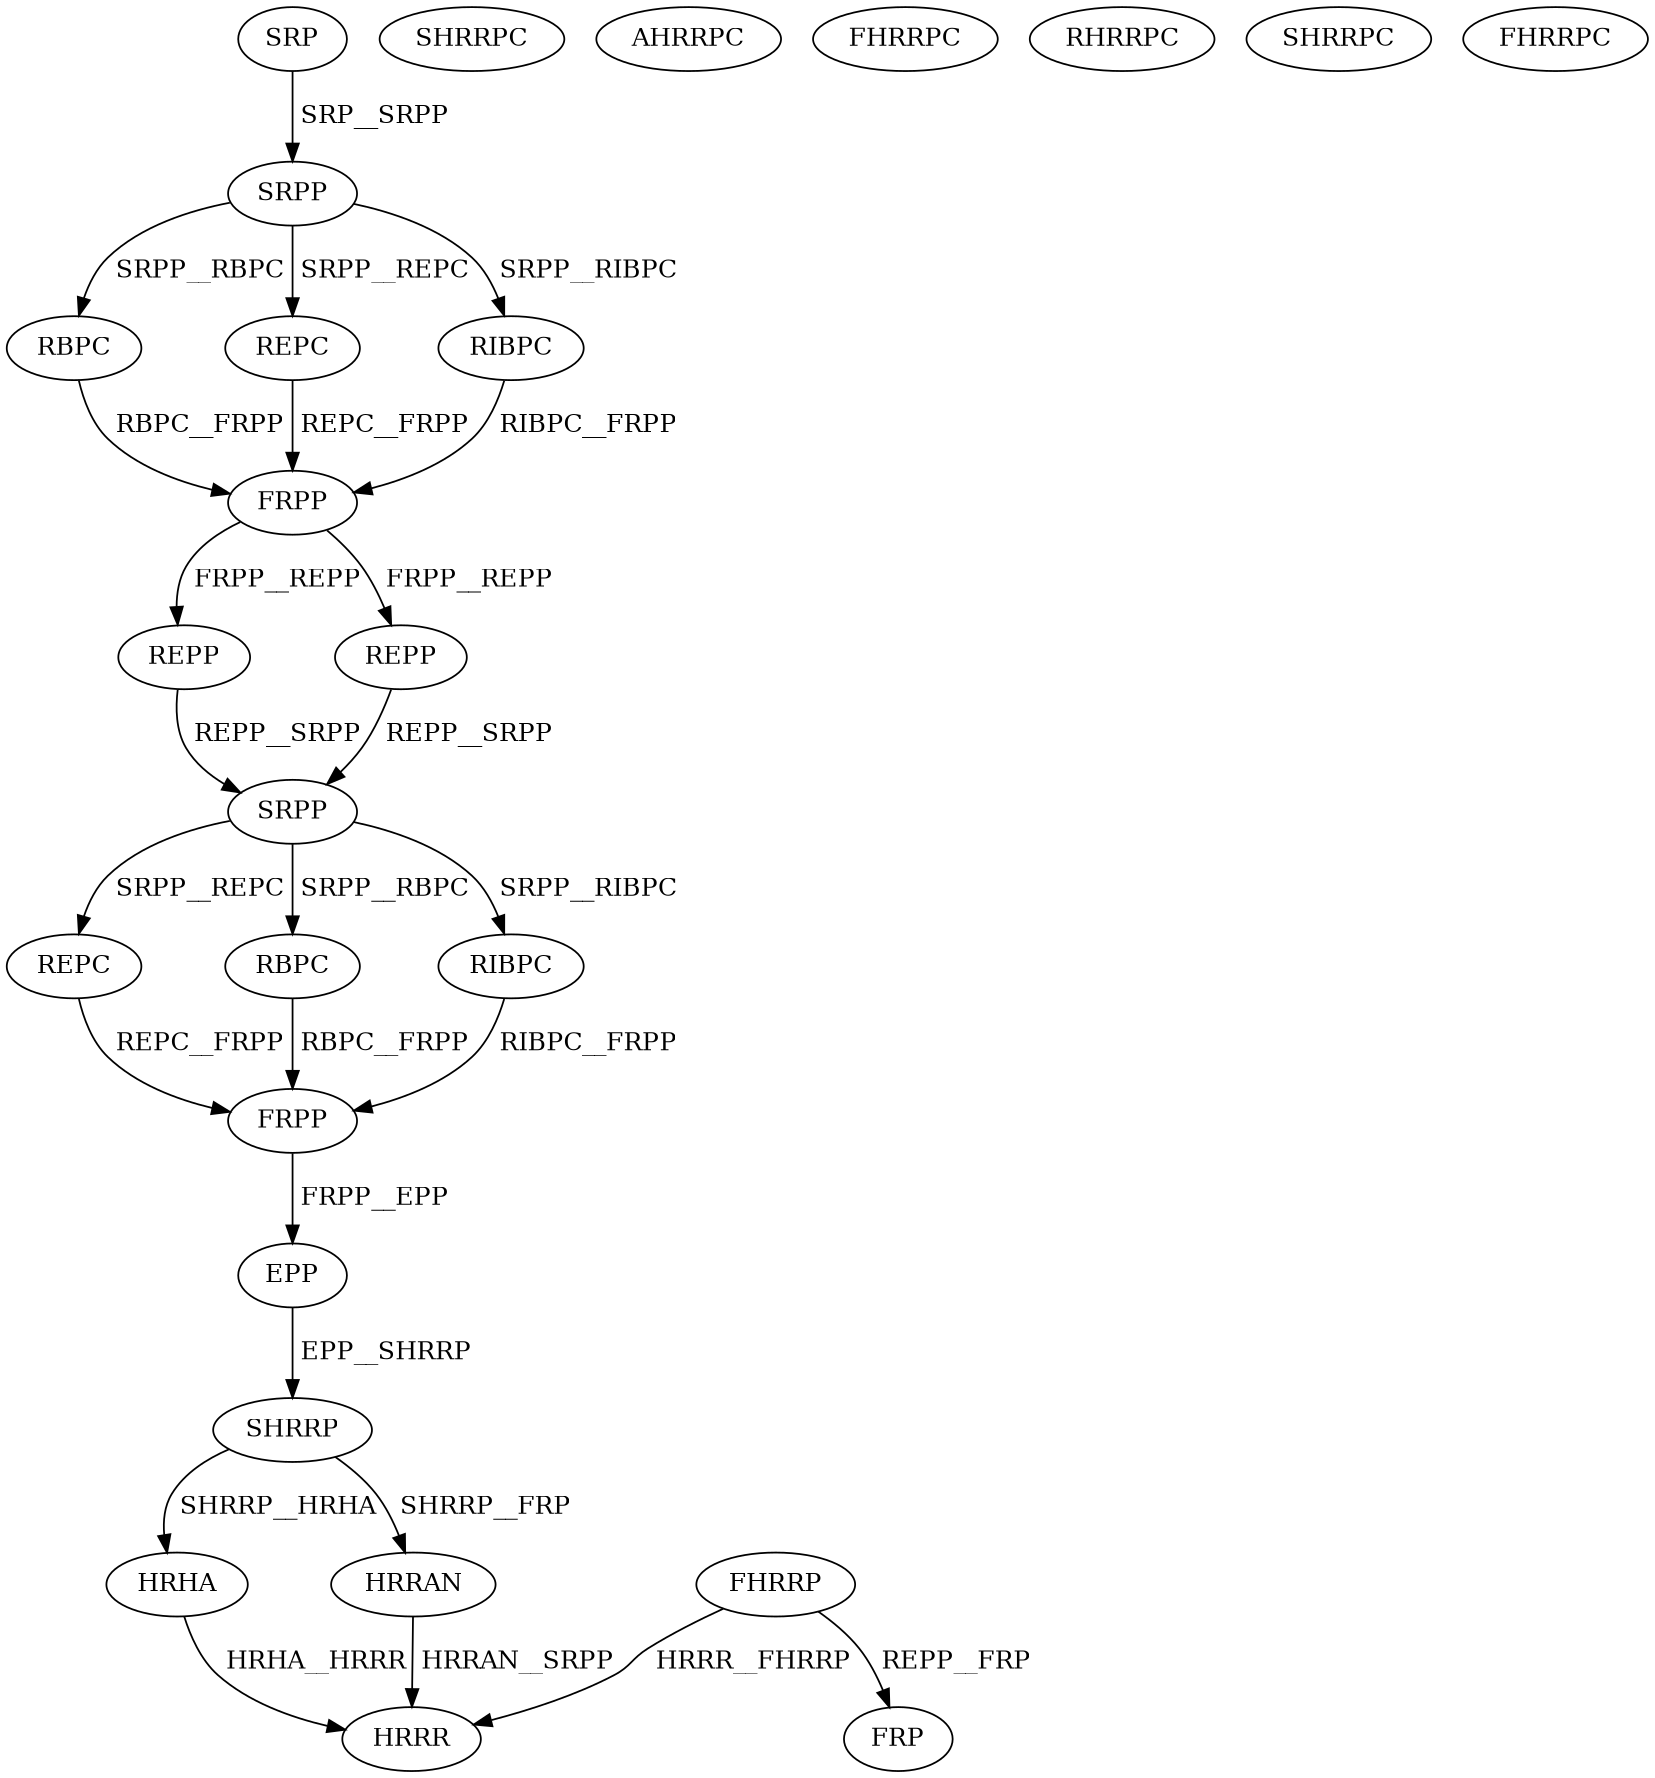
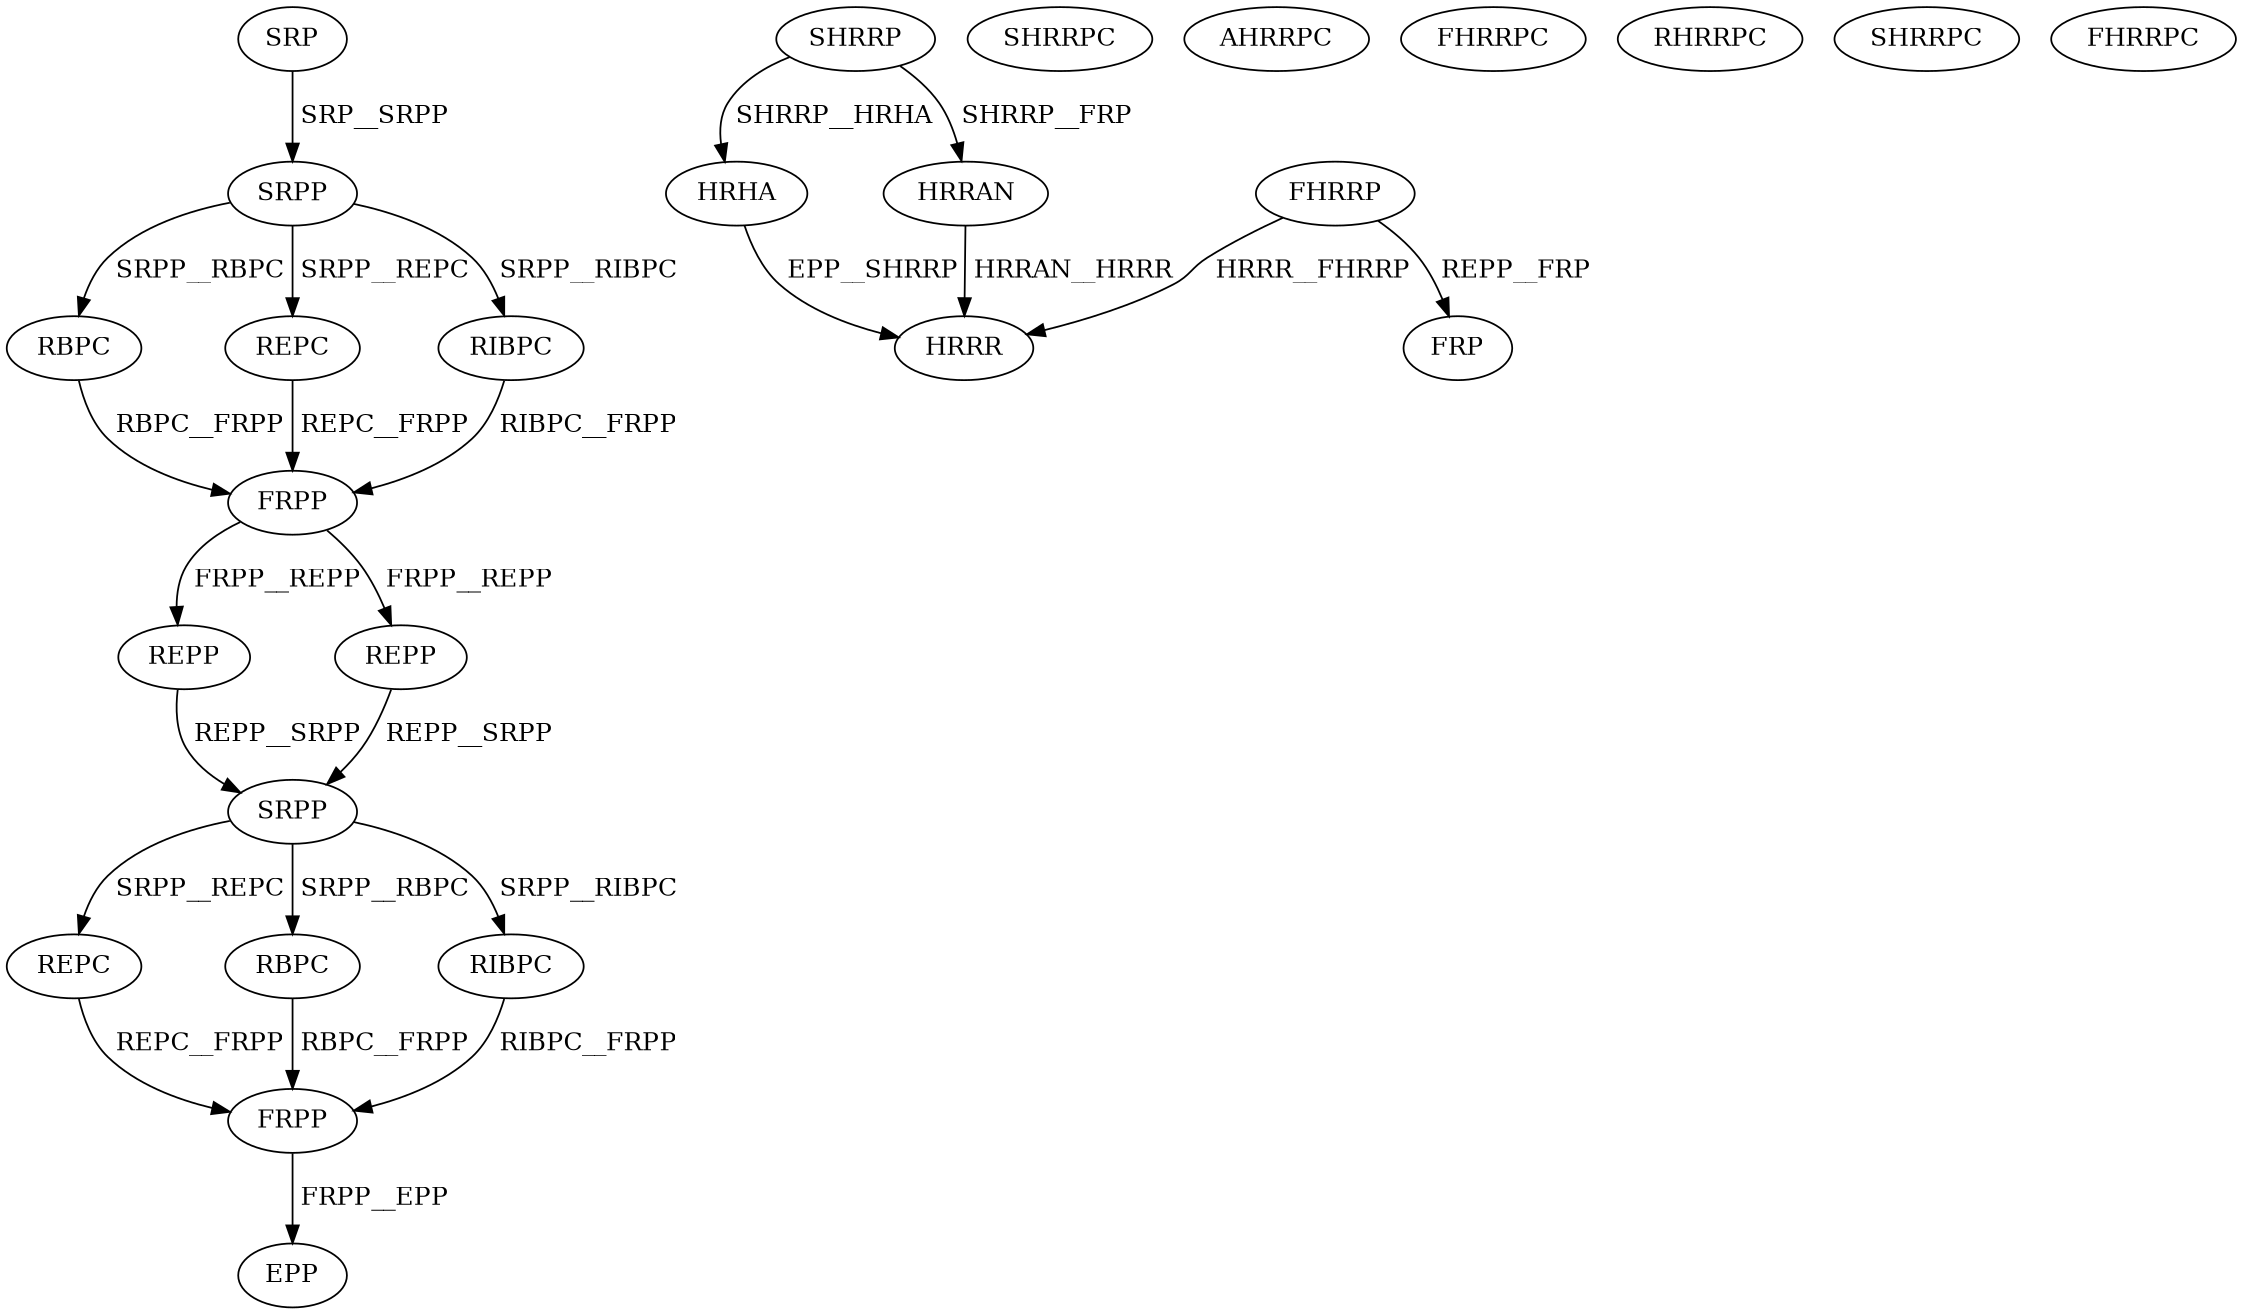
edge "EPP" -> "SHRRP": removed, label "EPP__SHRRP"
edge "HRHA" -> "HRRR": label " HRHA__HRRR" -> " EPP__SHRRP"
edge "HRRAN" -> "HRRR": label " HRRAN__SRPP" -> " HRRAN__HRRR"
